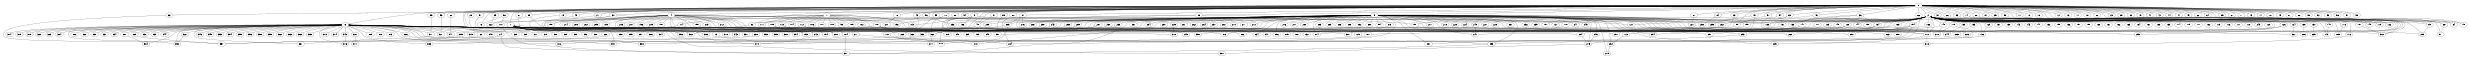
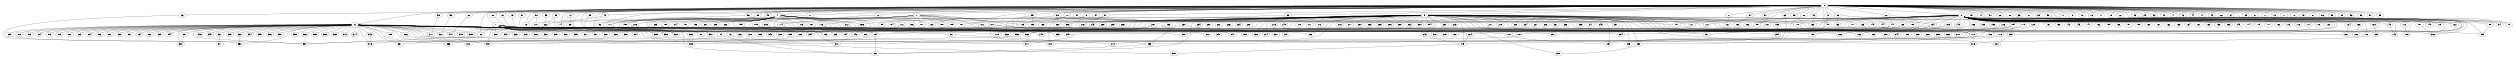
node "74": added
node "198": added
node "588": label "588" -> "188"
